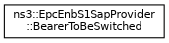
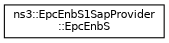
node "ns3::EpcEnbS1SapProvider ::BearerToBeSwitched": label "ns3::EpcEnbS1SapProvider ::BearerToBeSwitched" -> "ns3::EpcEnbS1SapProvider ::EpcEnbS"
